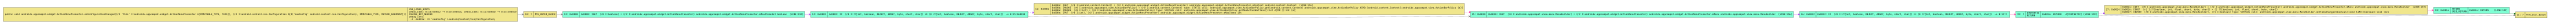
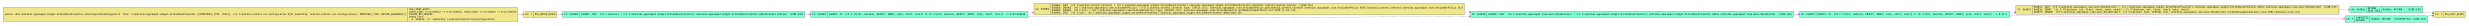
node "18: 0x001a": text "ORIG_RETURN" -> "ORIG_THIS"
edge "19: ?" -> "17: 0x0014": now "16: 0x0012" -> "17: 0x0014"
